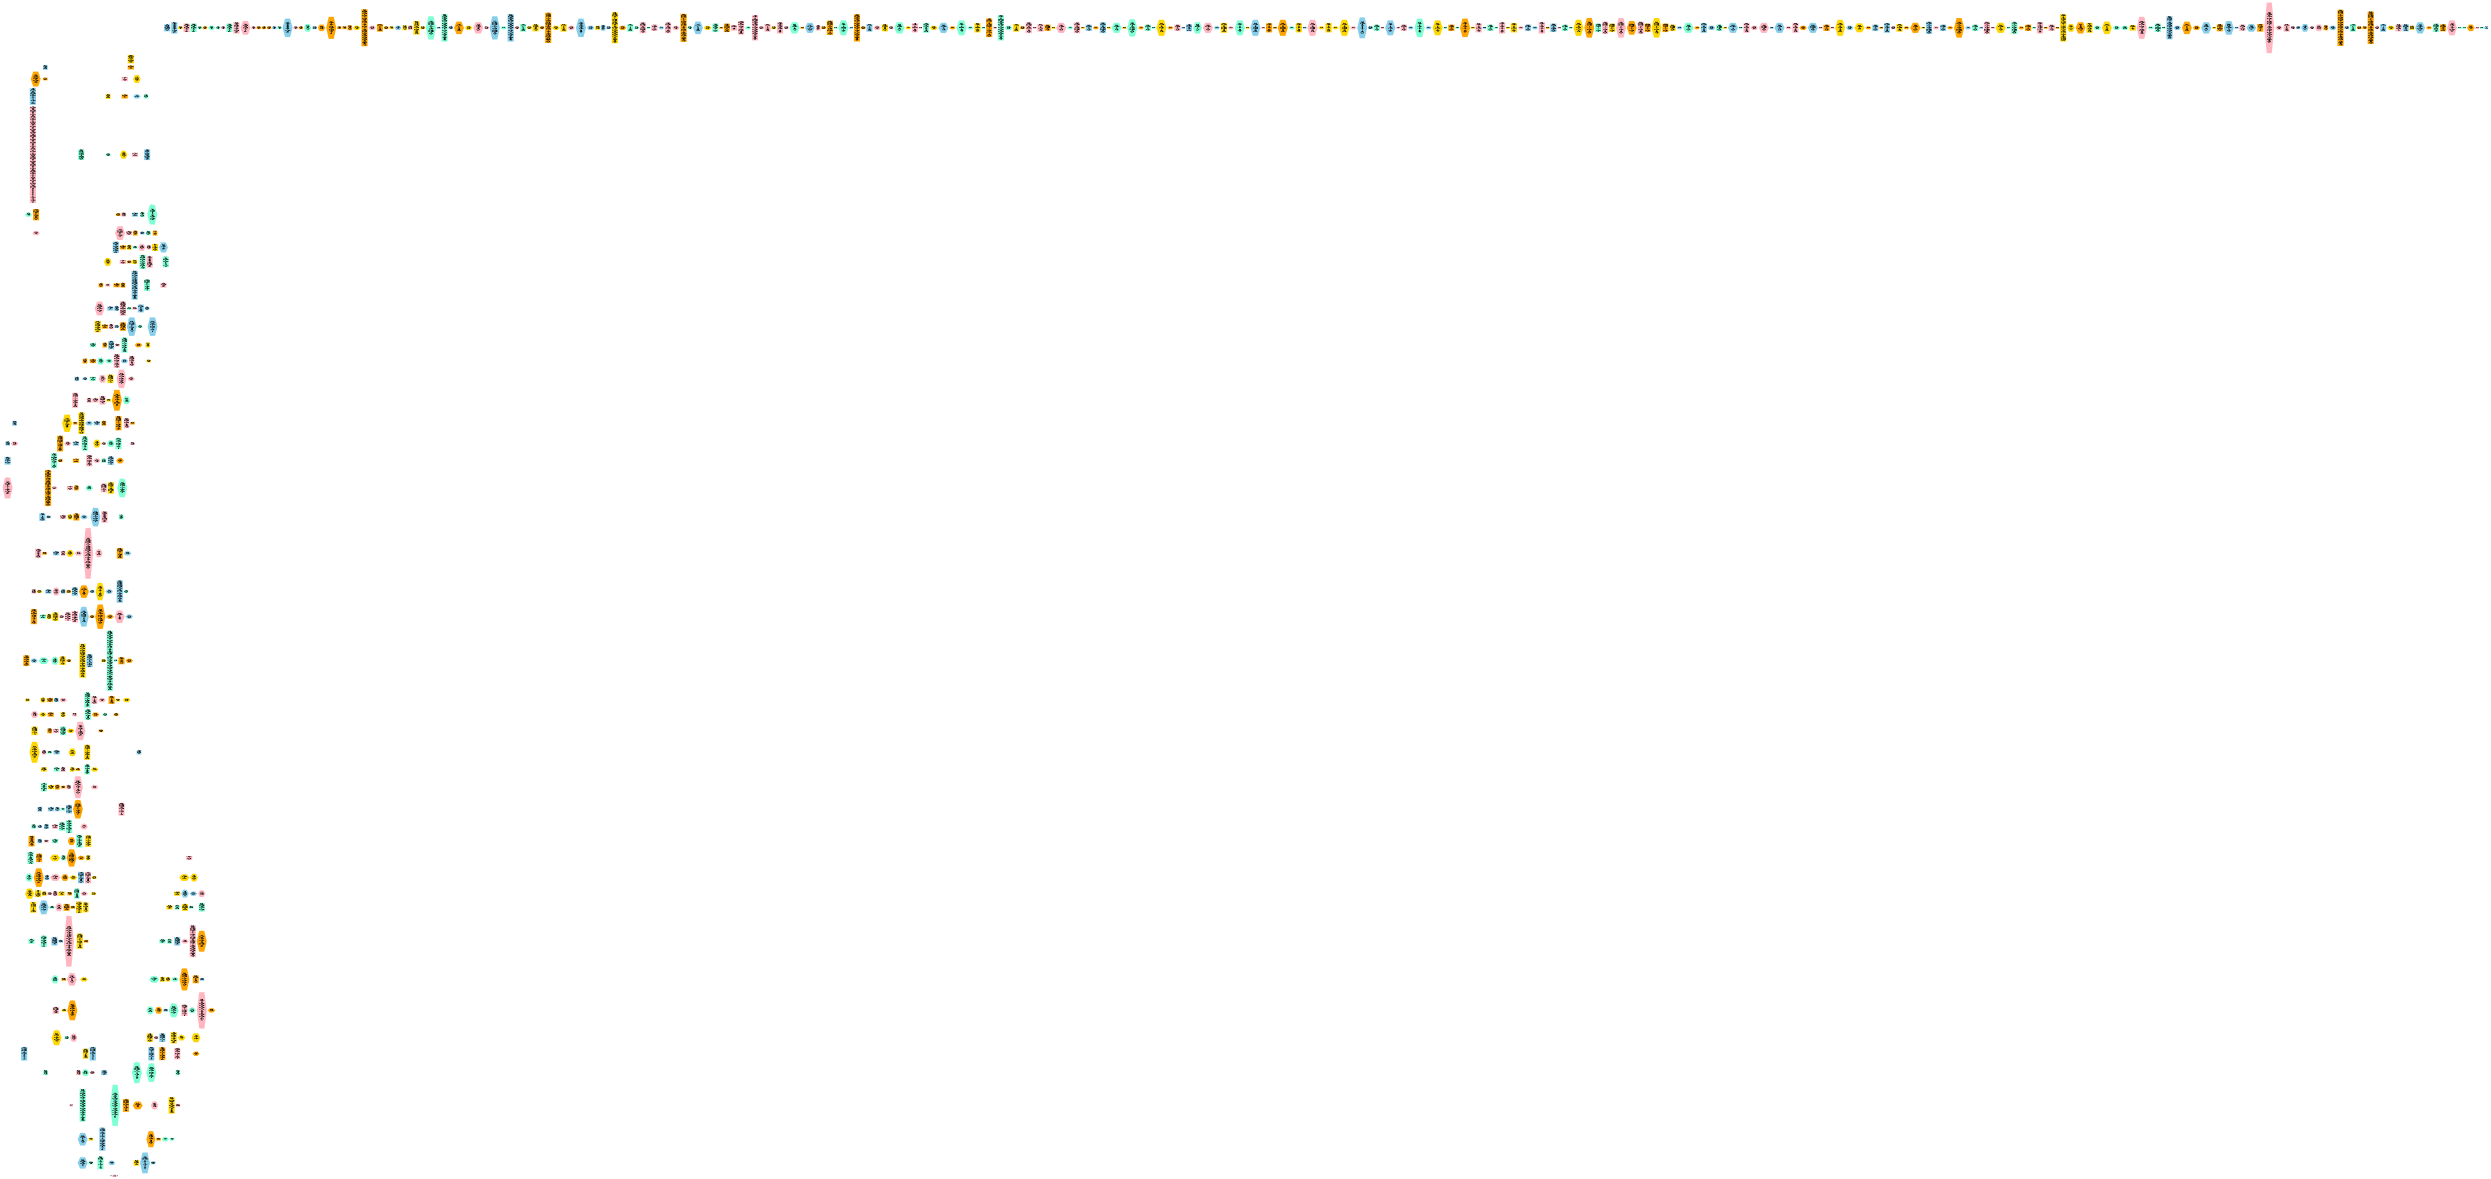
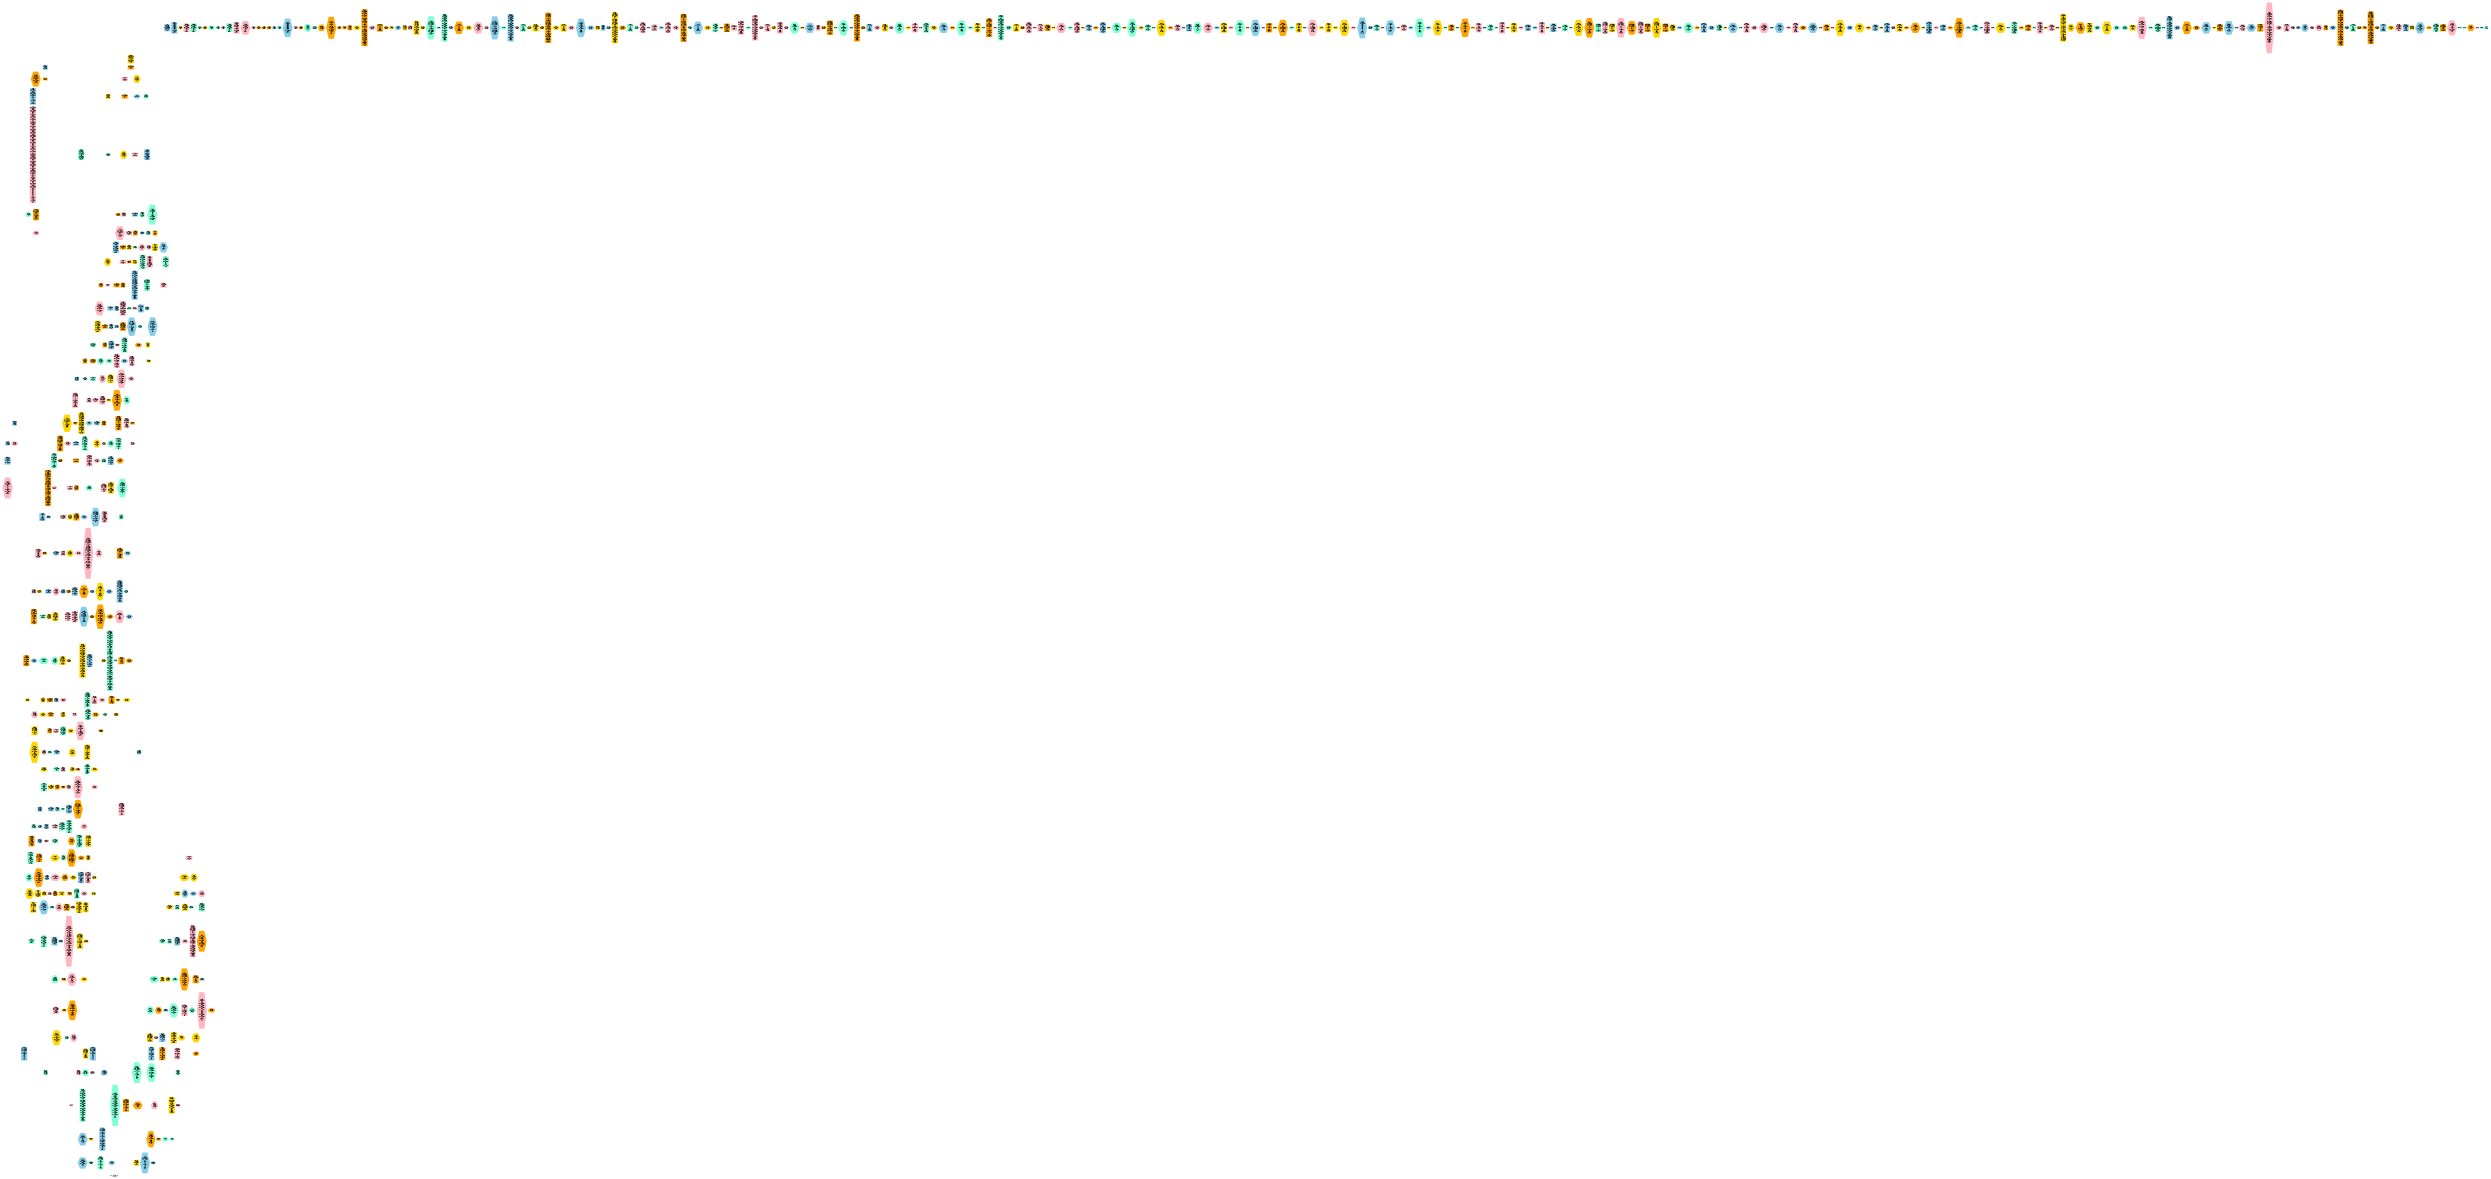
node "# 0x41e0 PUSHX Data REVERT": fillcolor lightpink -> orange
node "# 0x501 JUMPDEST CALLVALUE ISZERO PUSHX Data JUMPI": fillcolor lightpink -> skyblue
node "# 0x877 PUSHX Data REVERT": removed
node "# 0xc86 JUMPDEST CALLVALUE ISZERO PUSHX Data JUMPI": fillcolor lightpink -> orange
